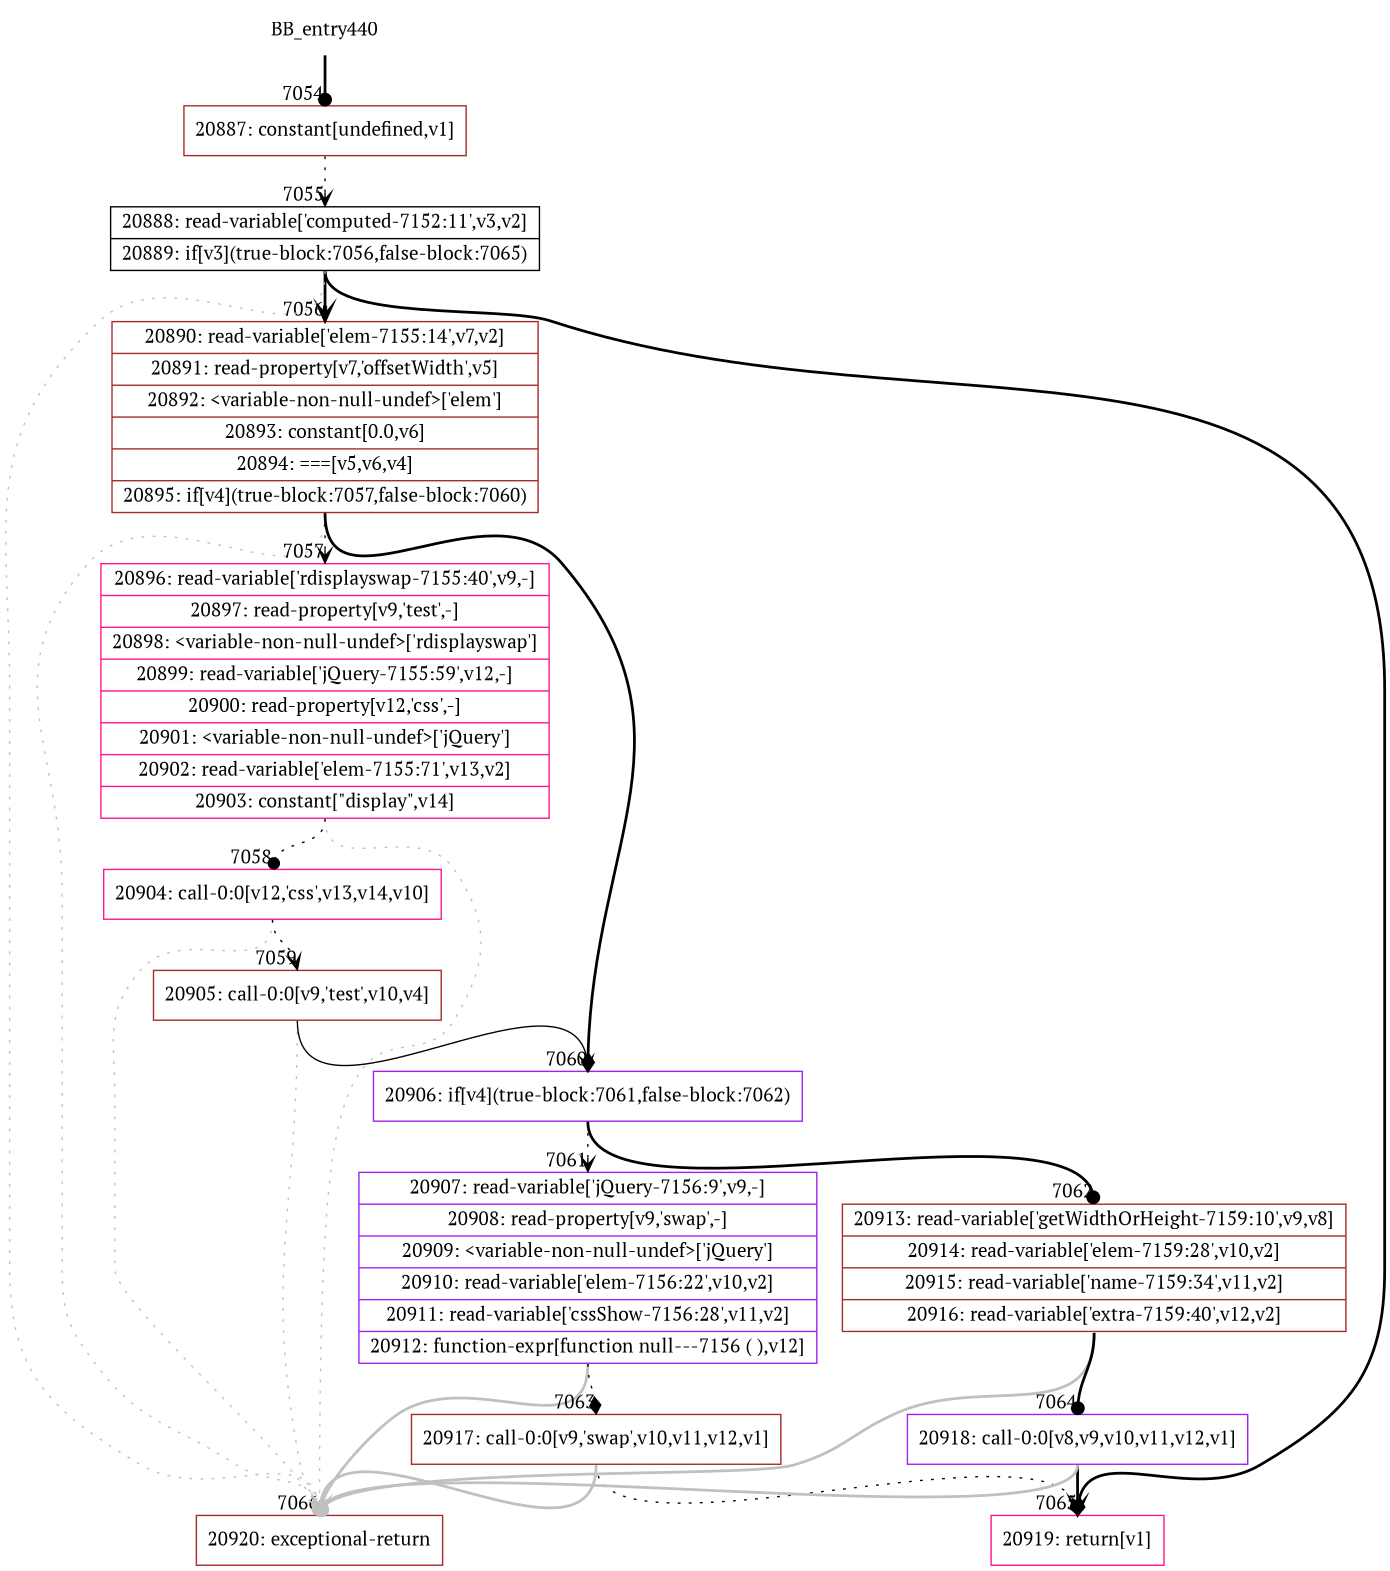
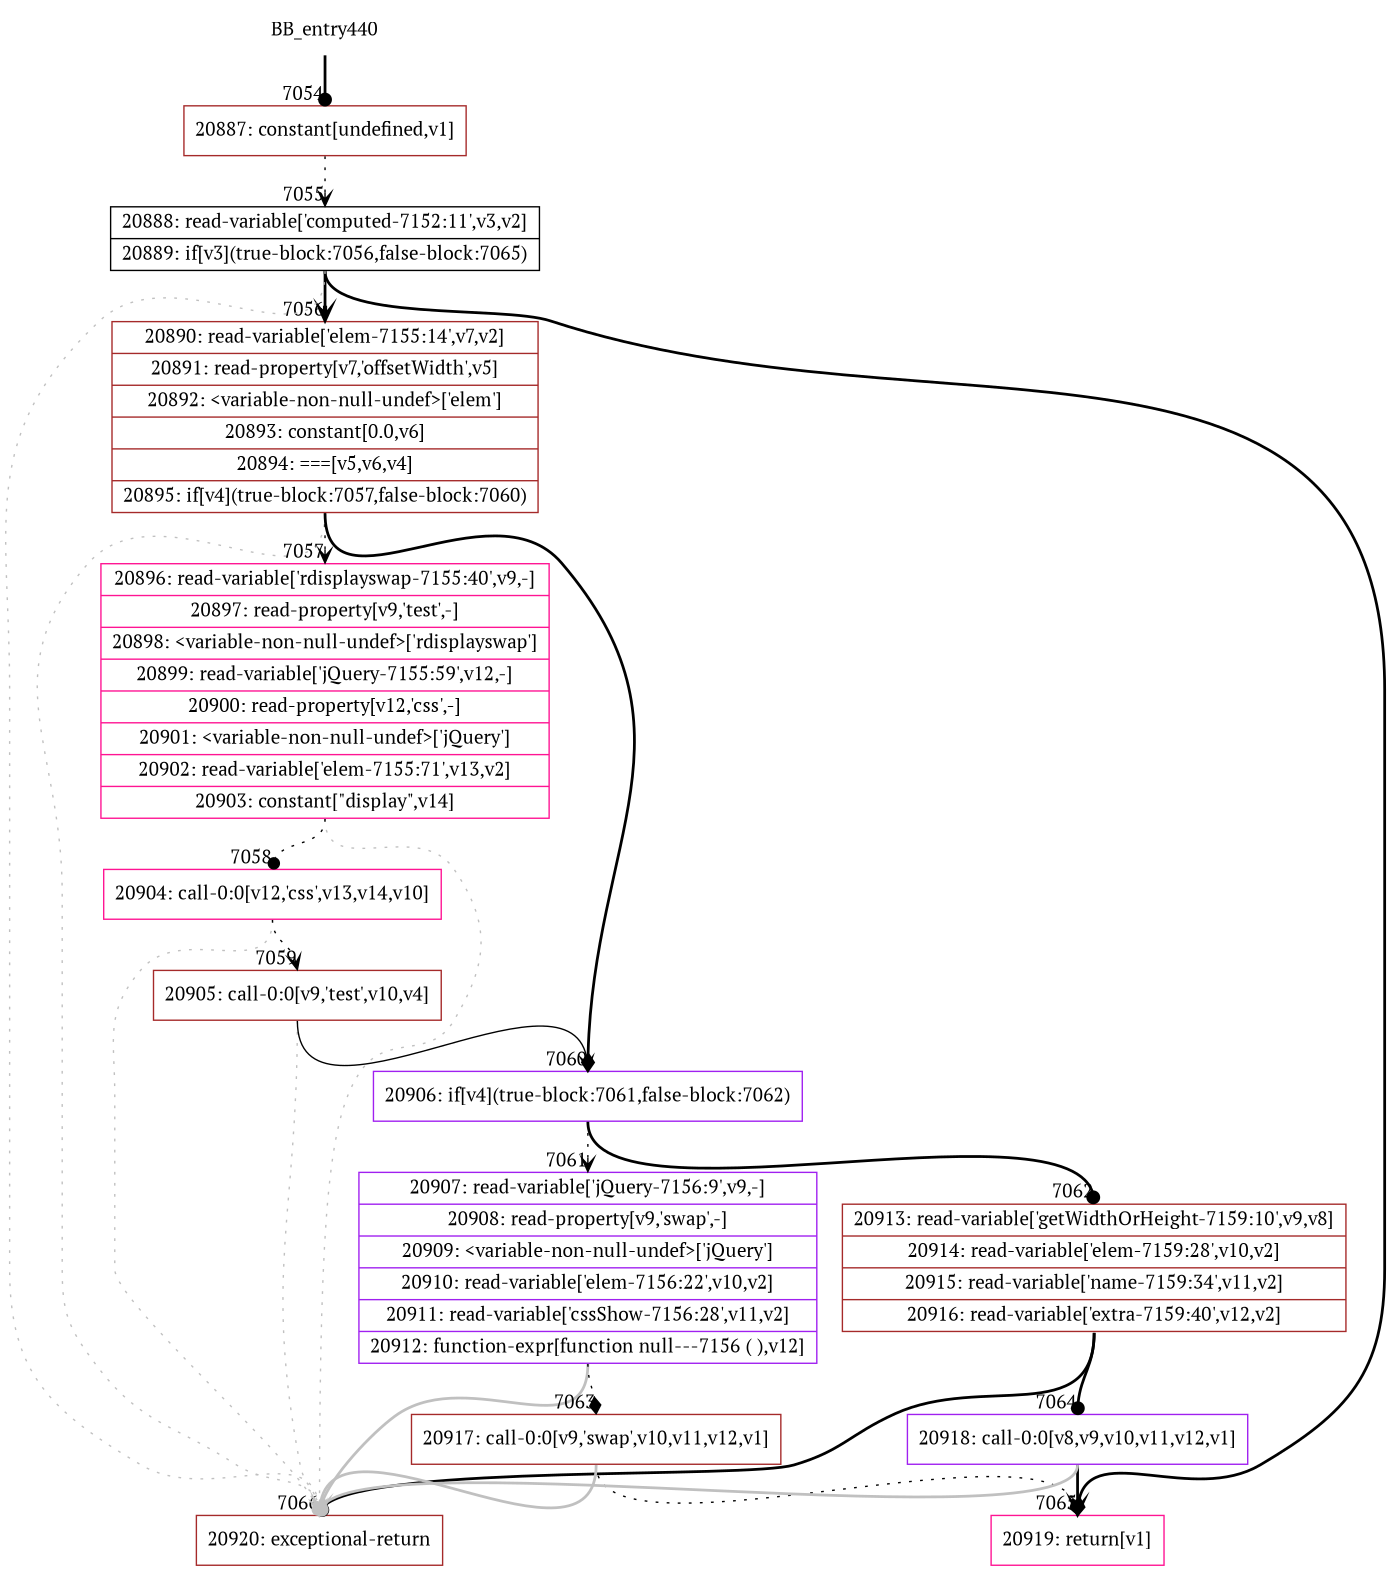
edge "20913: read-variable['getWidthOrHeight-7159:10',v9,v8]" -> "20920: exceptional-return": color gray -> black
